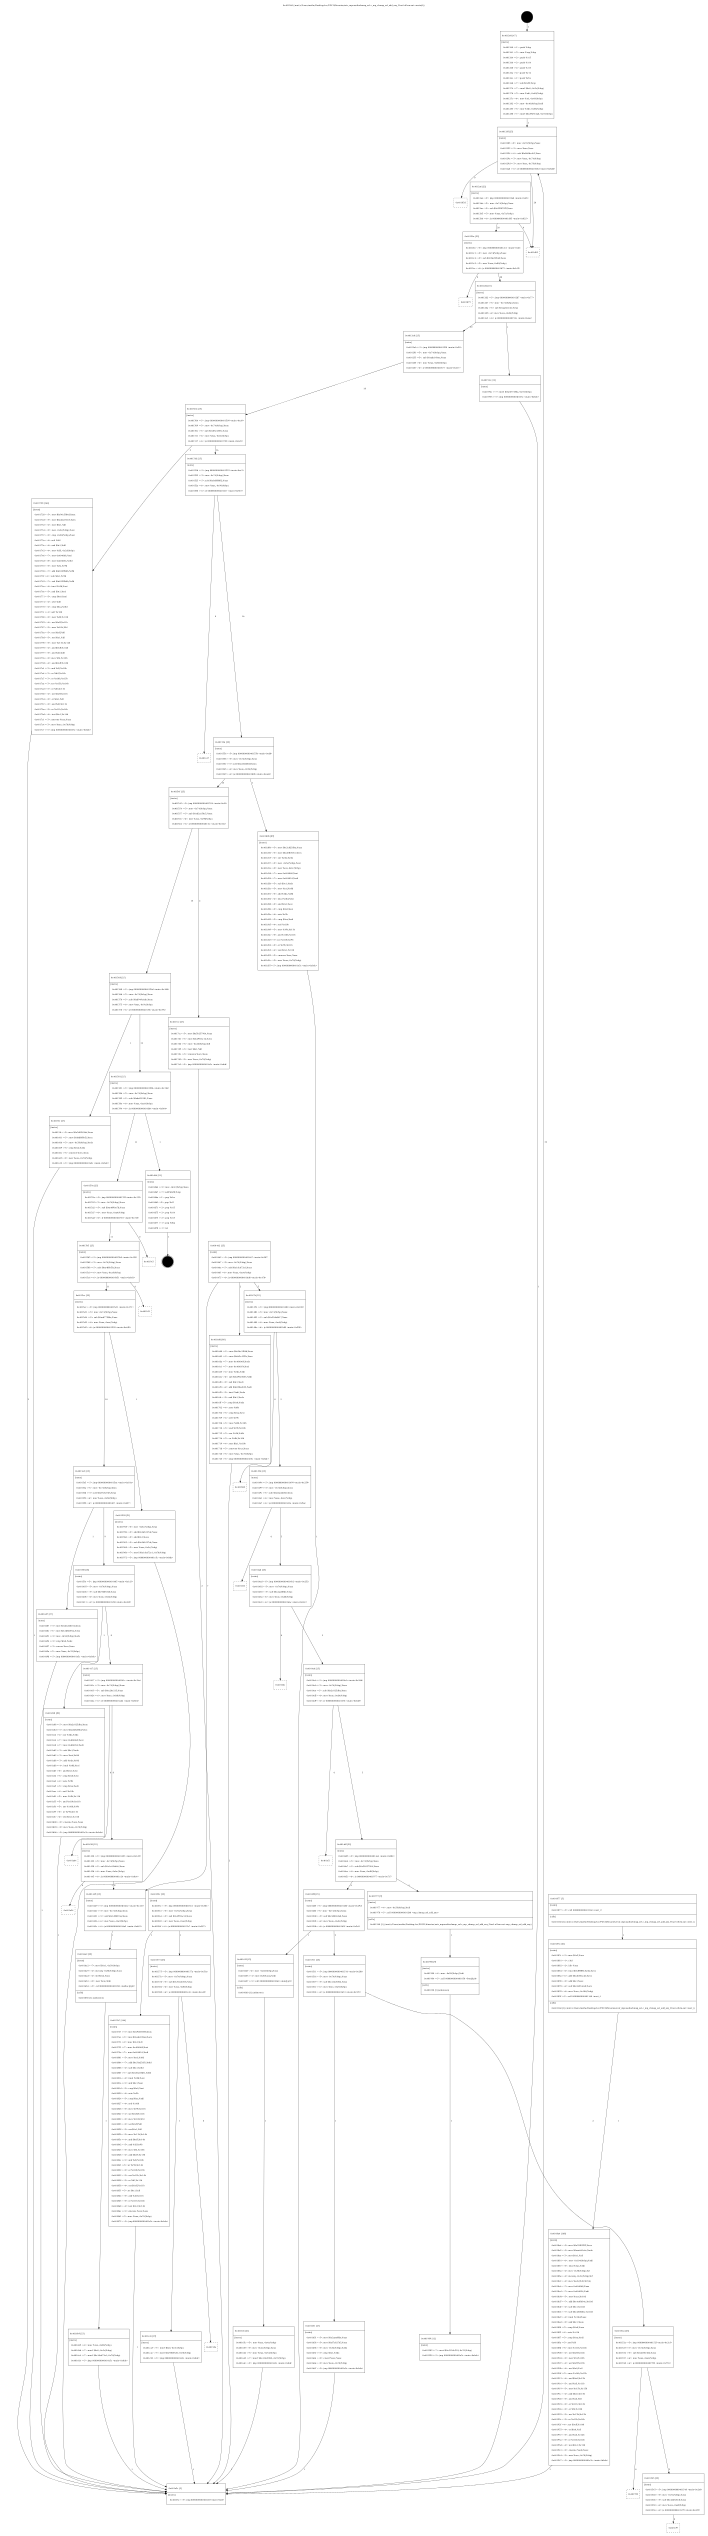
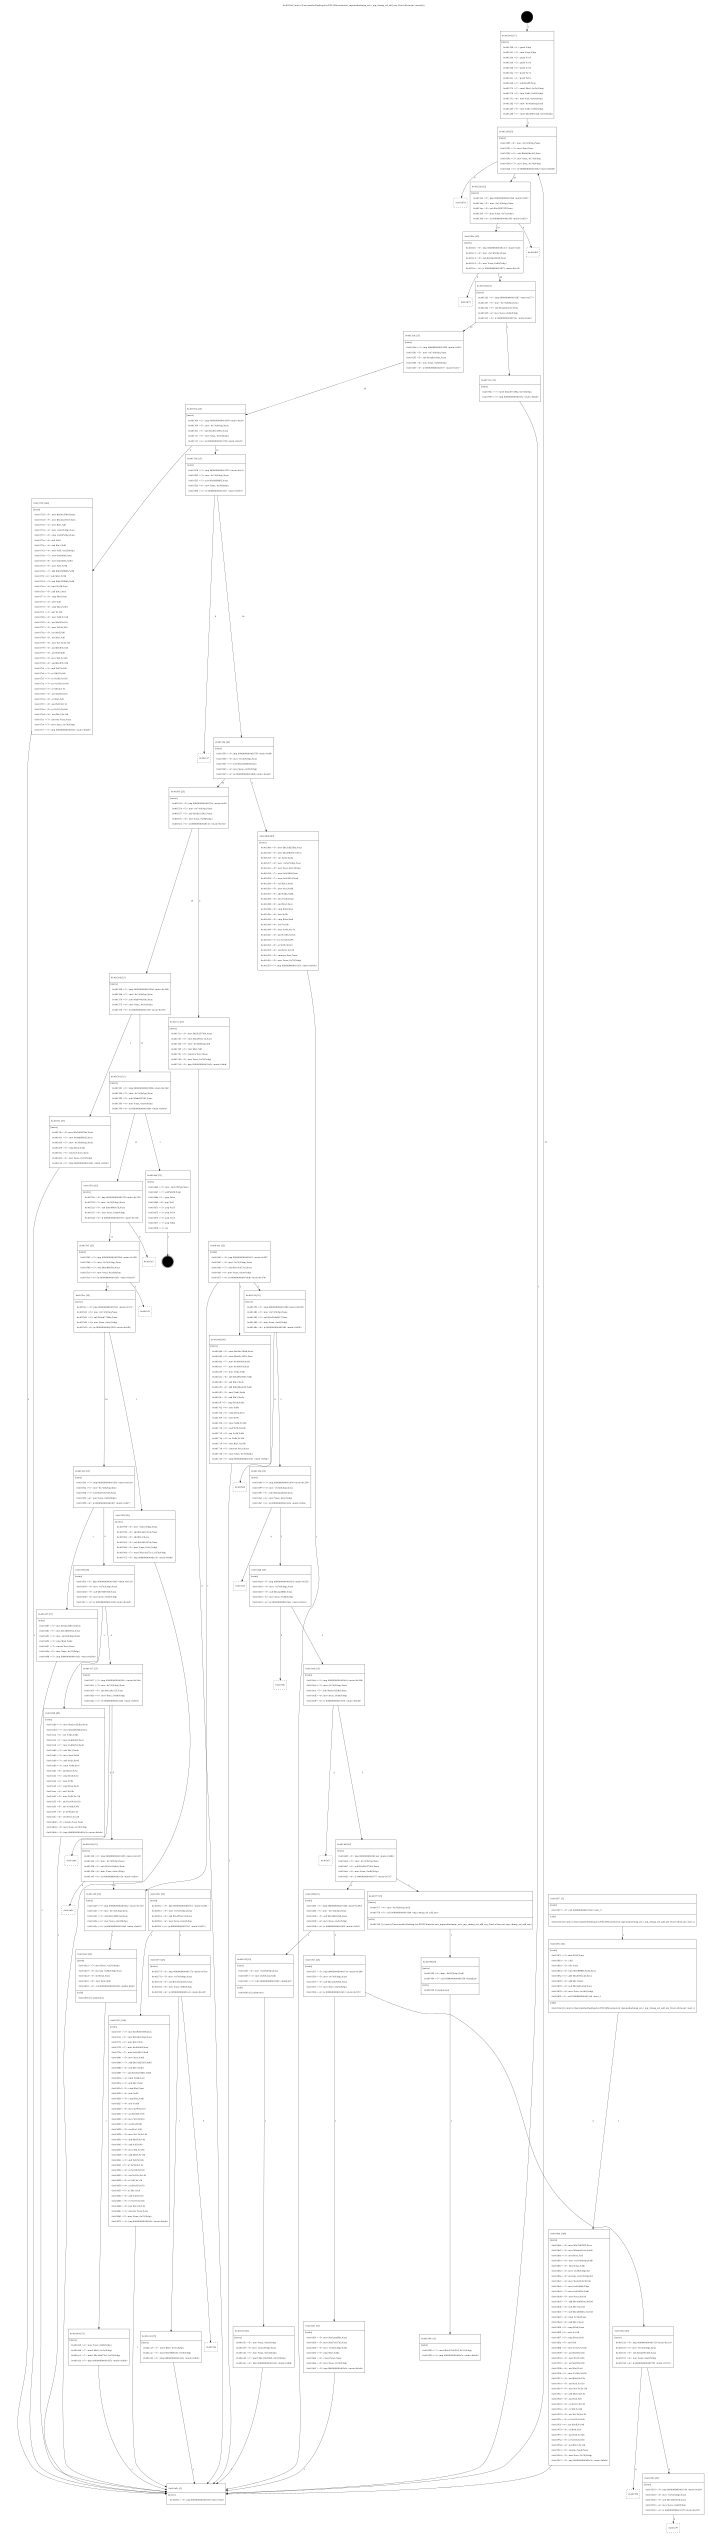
edge "0x40128f [23]" -> "0x401d85": now "0x40128f [23]" -> "0x4012a6 [22]"
